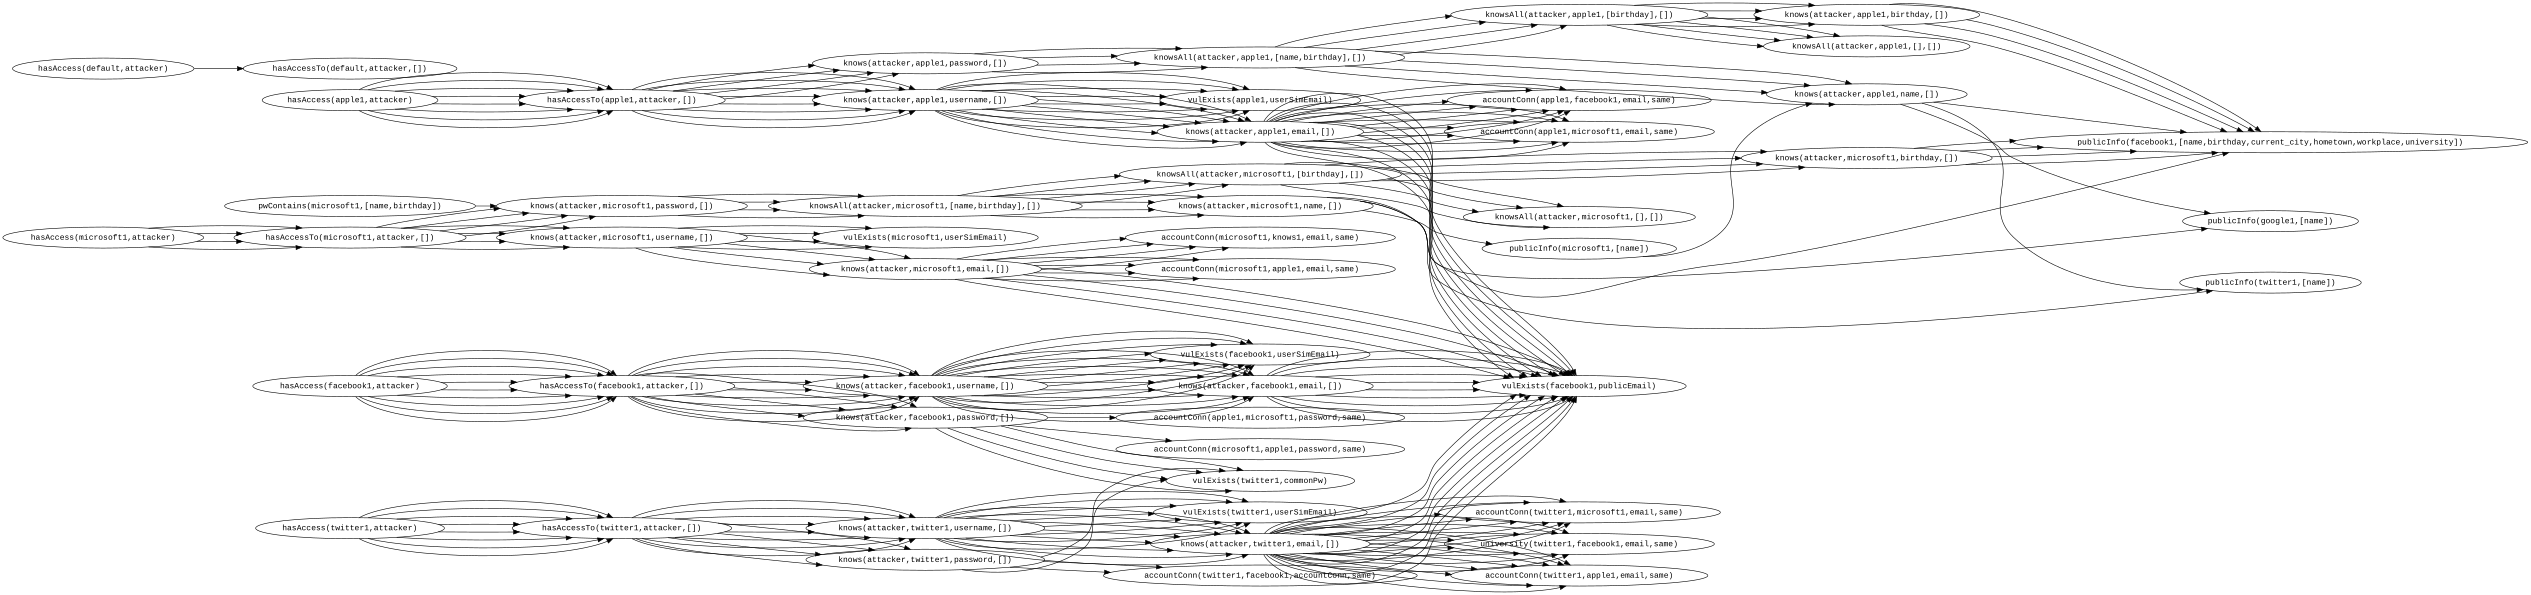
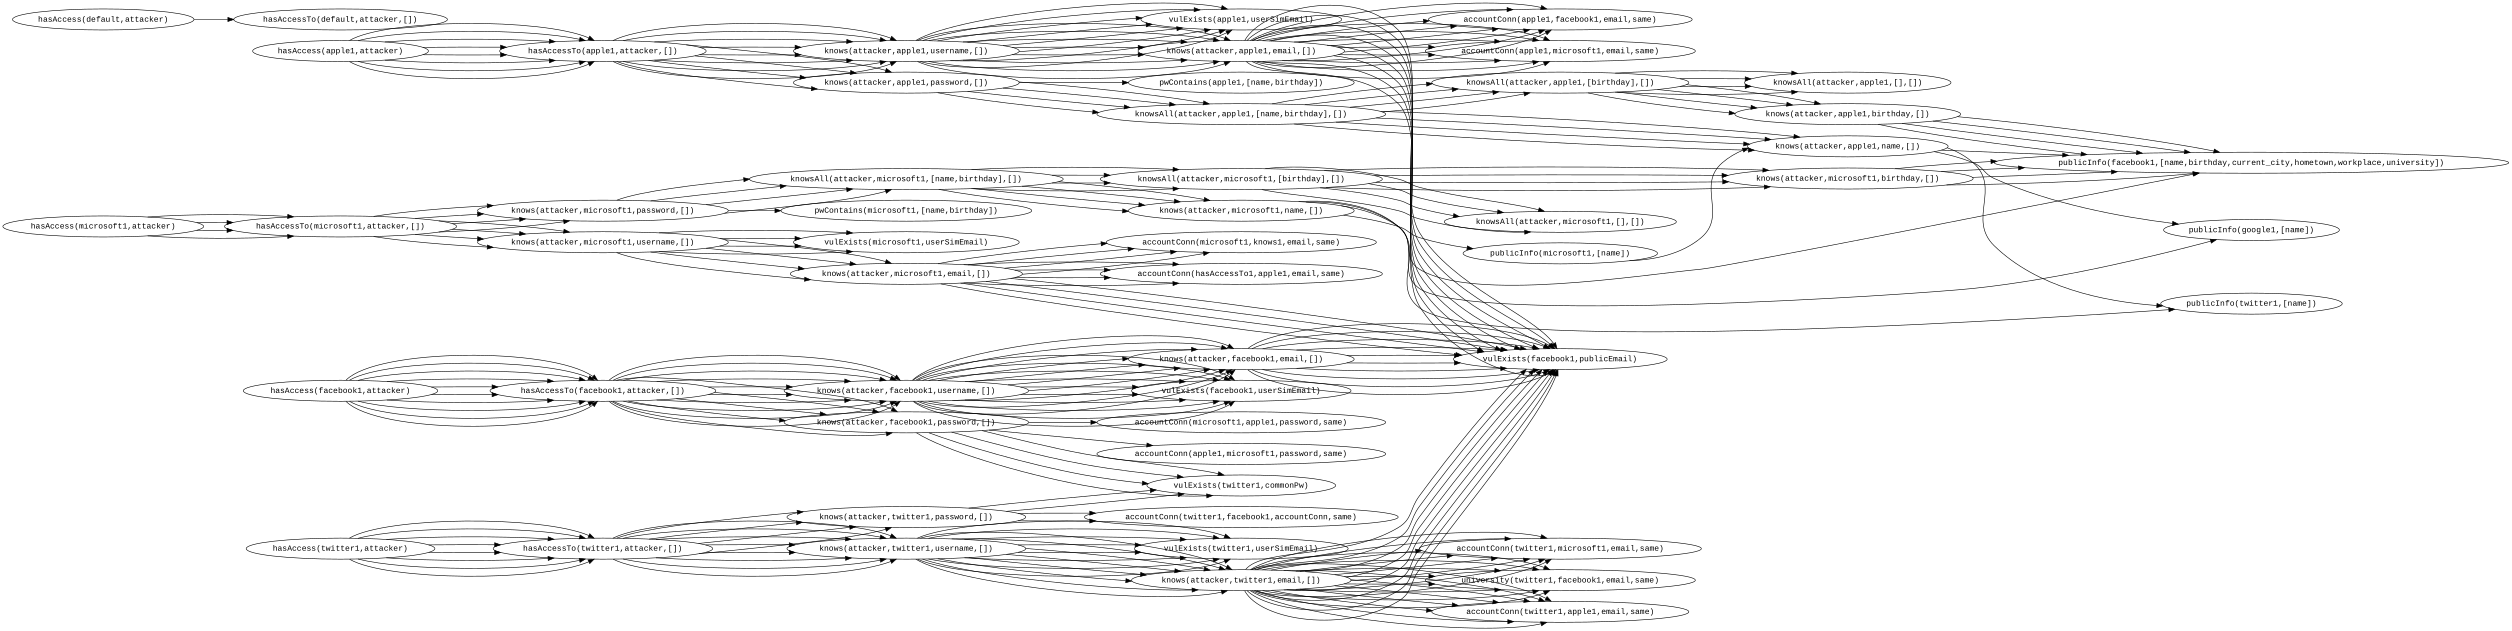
node "pwContains(apple1,[name,birthday])": added
edge "pwContains(microsoft1,[name,birthday])" -> "knows(attacker,microsoft1,password,[])": reversed
node "accountConn(microsoft1,apple1,email,same)": label "accountConn(microsoft1,apple1,email,same)" -> "accountConn(hasAccessTo1,apple1,email,same)"
